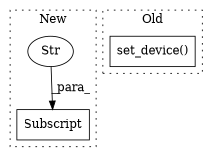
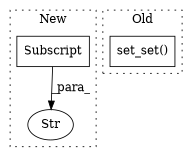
node "set_device()": label "set_device()" -> "set_set()"
edge "Str" -> "Subscript": reversed
